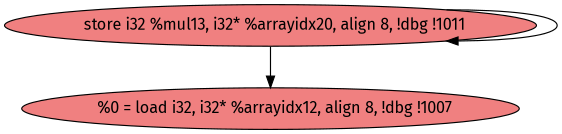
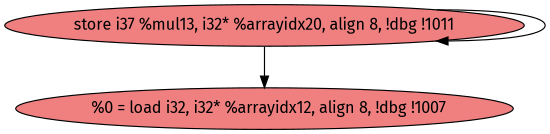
node "store i32 %mul13, i32* %arrayidx20, align 8, !dbg !1011": label "store i32 %mul13, i32* %arrayidx20, align 8, !dbg !1011" -> "store i37 %mul13, i32* %arrayidx20, align 8, !dbg !1011"
